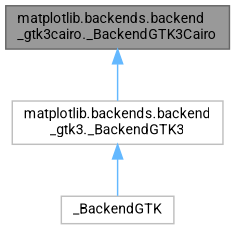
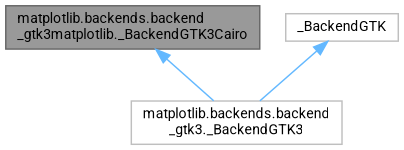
node "matplotlib.backends.backend _gtk3cairo._BackendGTK3Cairo": label "matplotlib.backends.backend _gtk3cairo._BackendGTK3Cairo" -> "matplotlib.backends.backend _gtk3matplotlib._BackendGTK3Cairo"
edge "_BackendGTK" -> "matplotlib.backends.backend _gtk3._BackendGTK3": reversed
